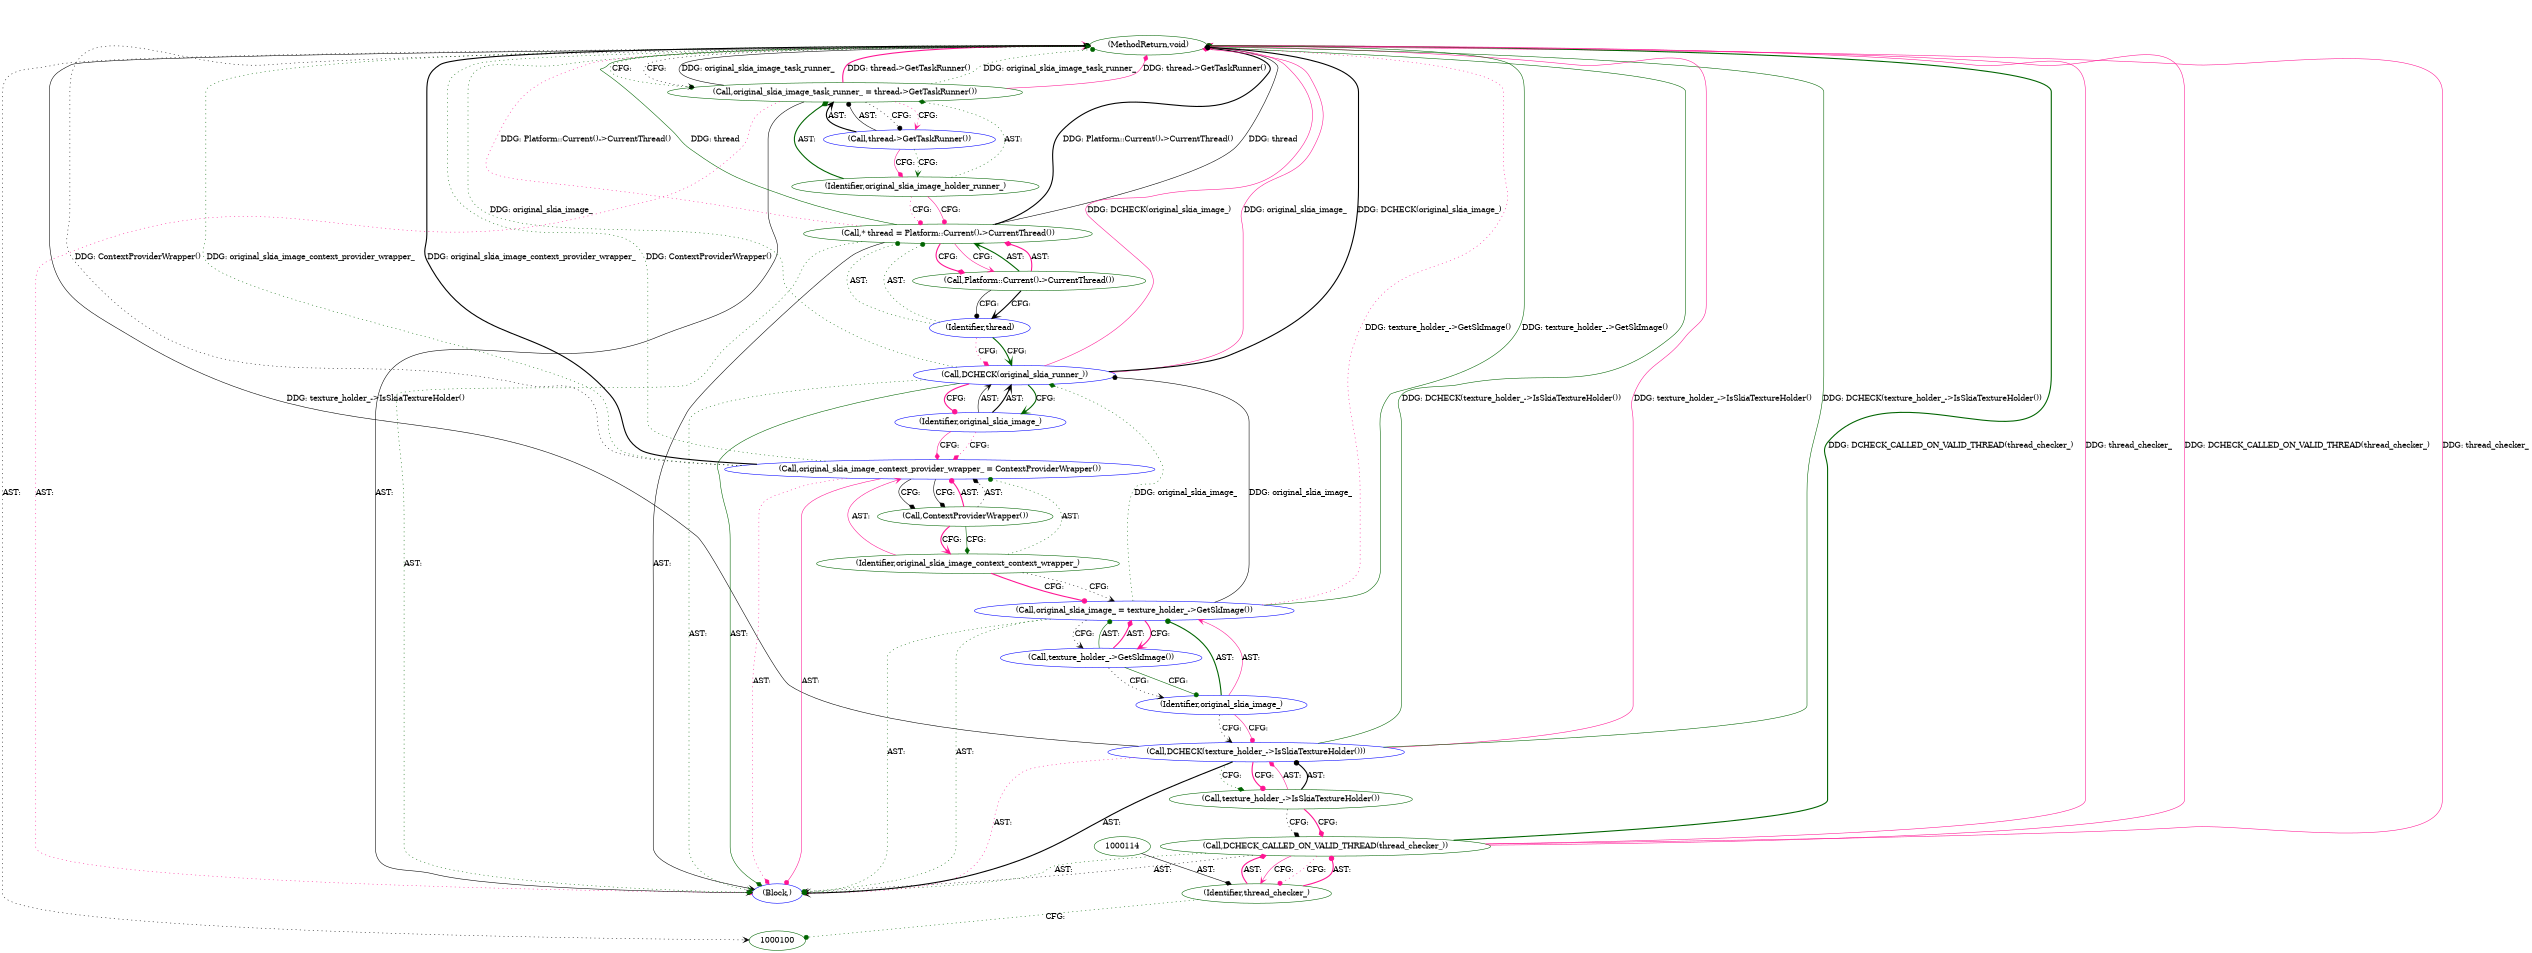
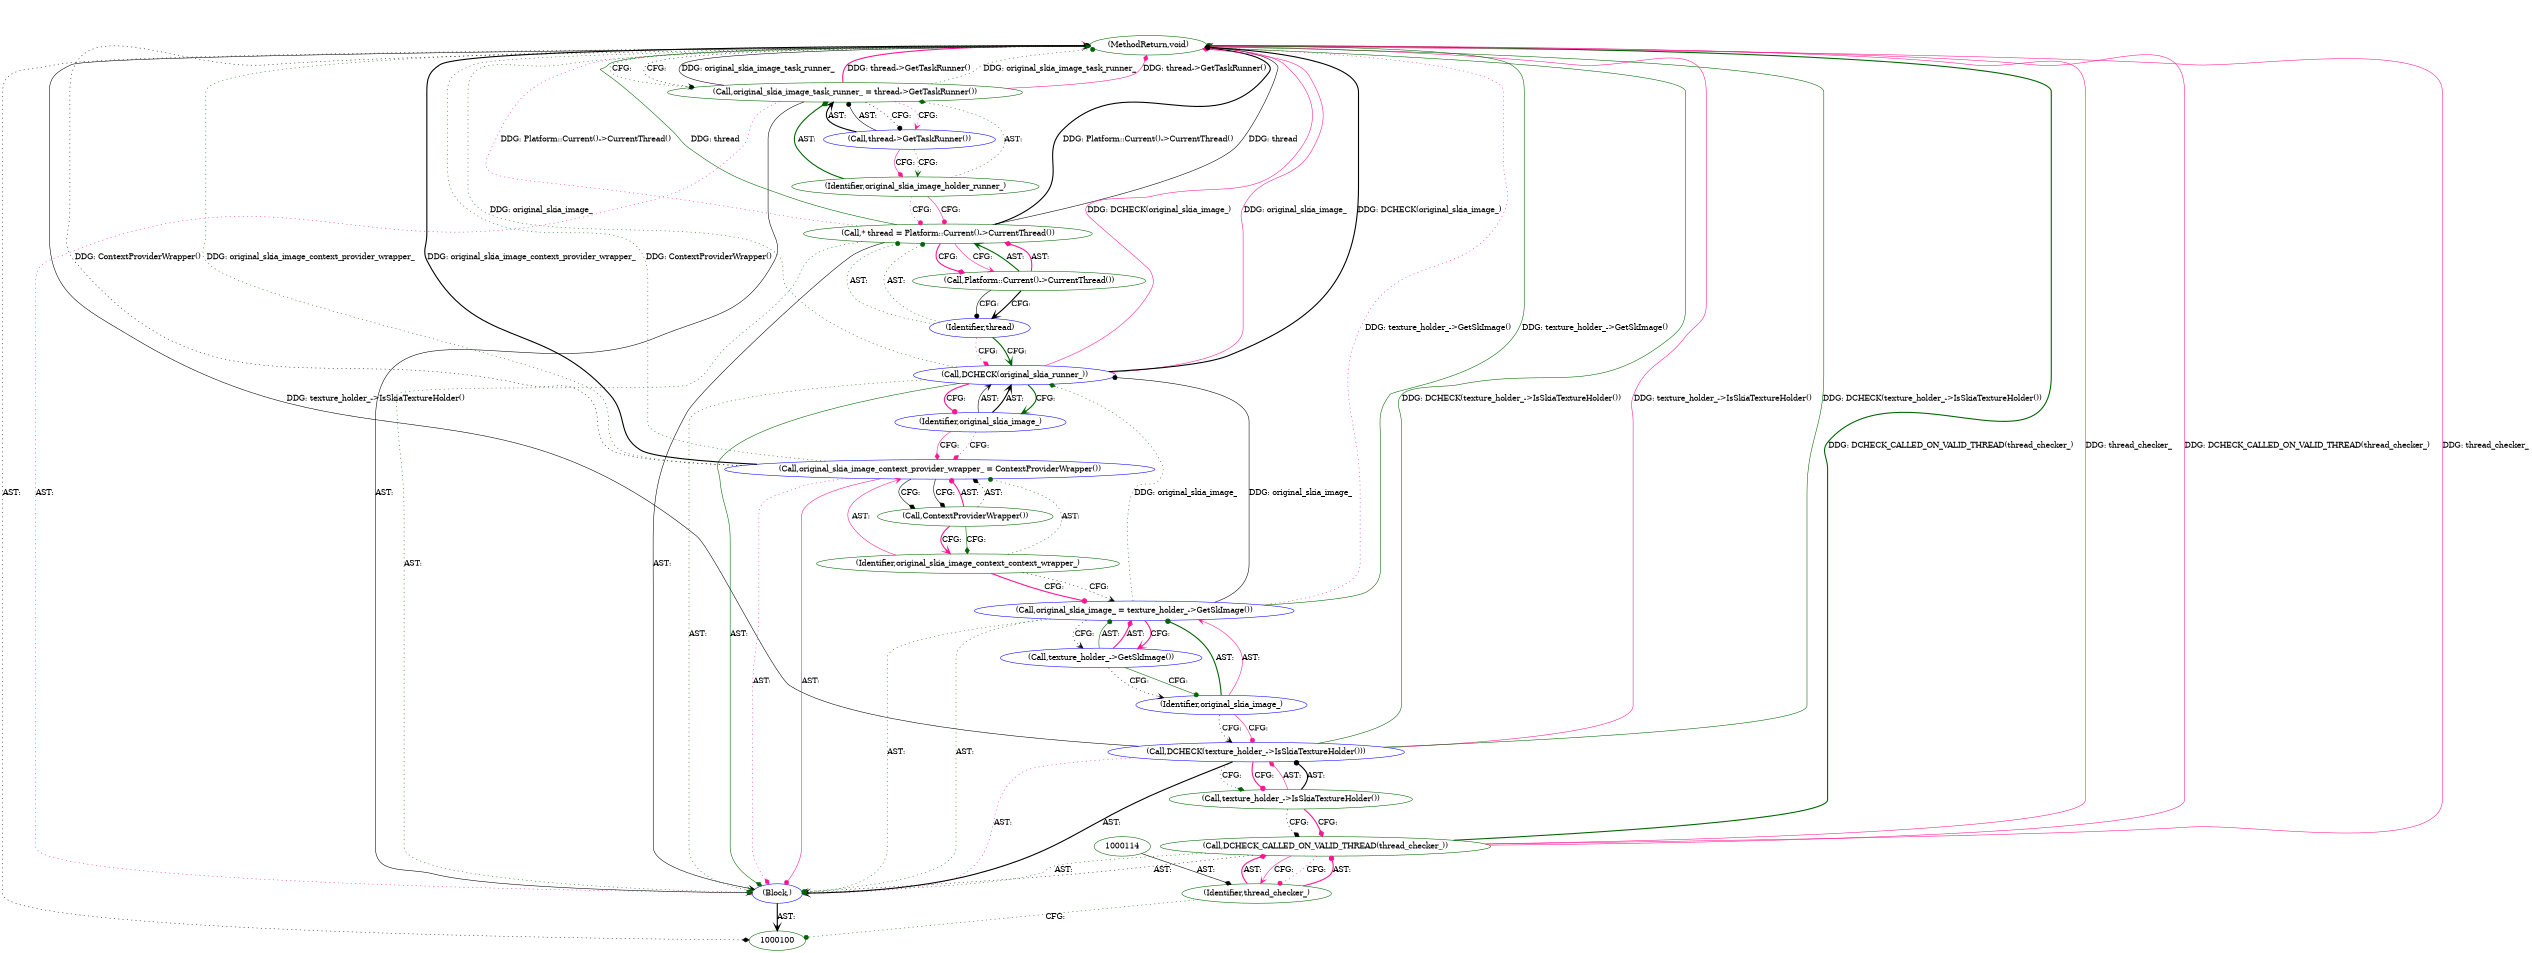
edge "(MethodReturn,void)" -> "1000100": arrowhead vee -> diamond
edge "(Block,)" -> "1000100": added, label "AST:"
